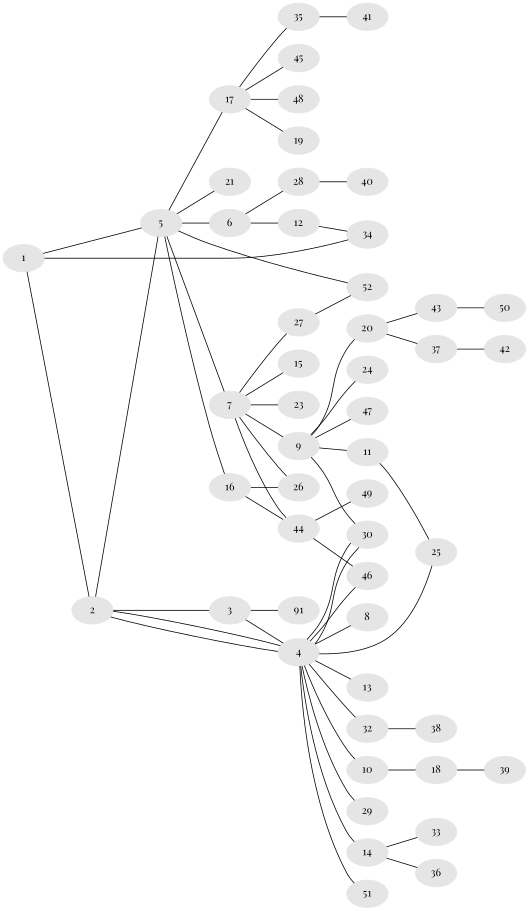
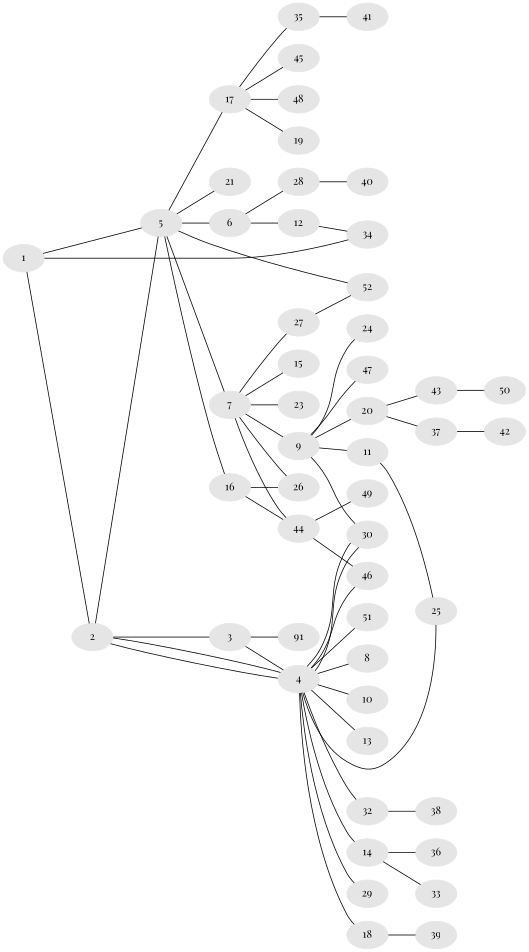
edge "10" -- "18": now "4" -- "18"
